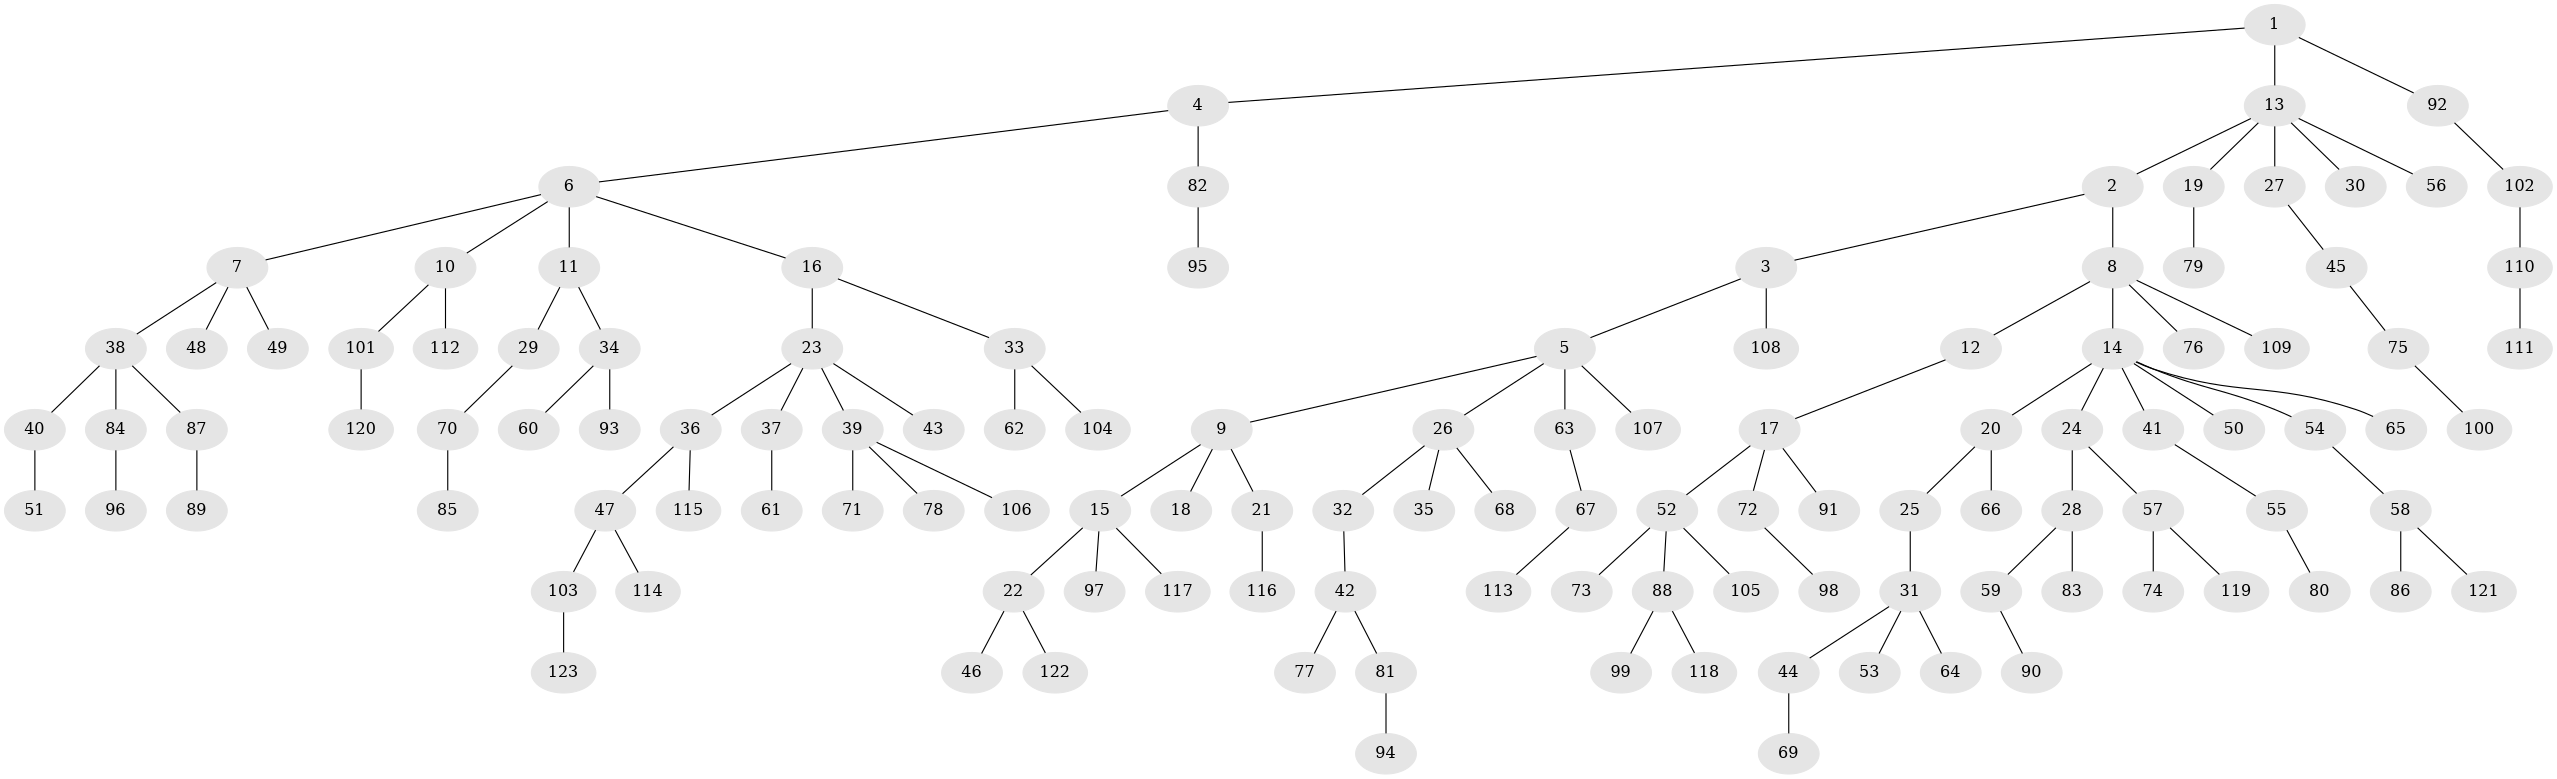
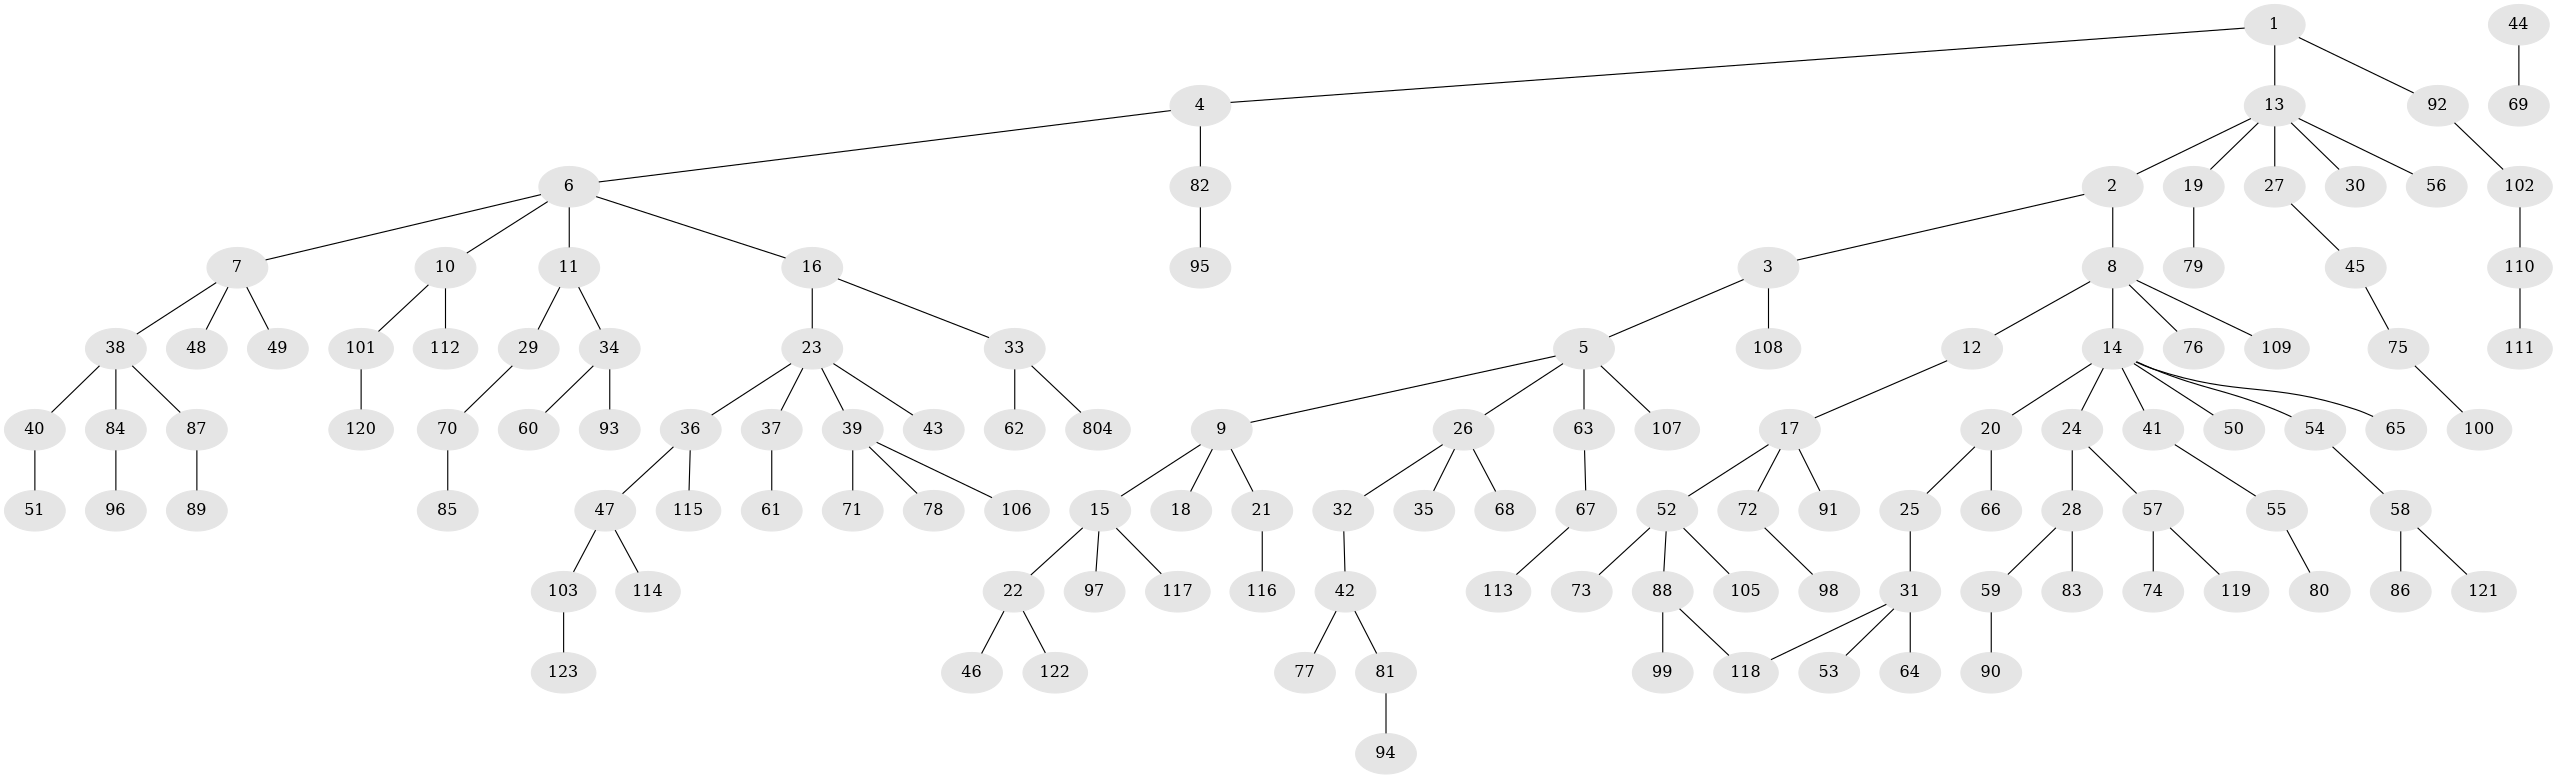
node "104": label "104" -> "804"
edge "31" -- "44": now "31" -- "118"
